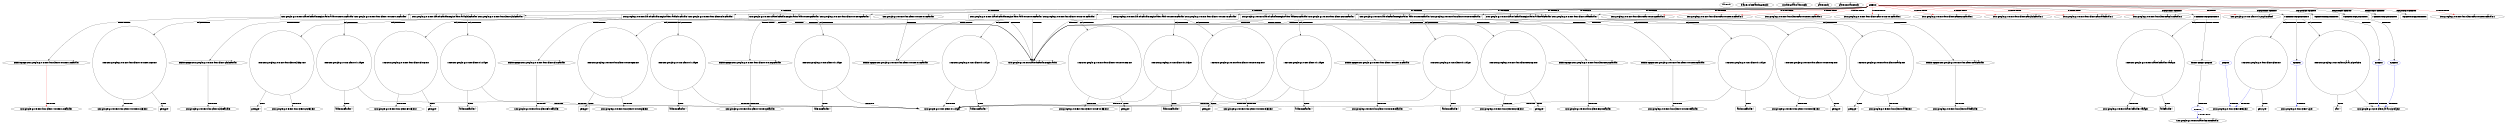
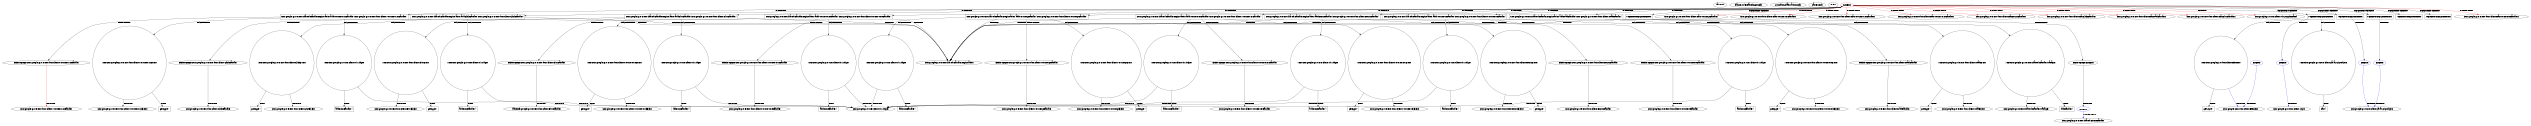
node "patternInstancesInfo": label "patternInstancesInfo" -> "event"
edge "com.google.gwt.event.dom.client.MouseMoveHandler" -> "PARAMETER:com.google.gwt.event.dom.client.MouseMoveHandler": reversed
edge "VAR:com.google.gwt.core.client.JavaScriptObject" -> "com.google.gwt.core.client.JavaScriptObject": removed, label "OF_TYPE"
node "com.google.gwt.event.dom.client.BlurHandler": label "com.google.gwt.event.dom.client.BlurHandler" -> "baseInfo.google.gwt.event.dom.client.BlurHandler"
node "com.google.gwt.dom.client.Element": label "com.google.gwt.dom.client.Element" -> "com.google.com.dom.client.Element"
